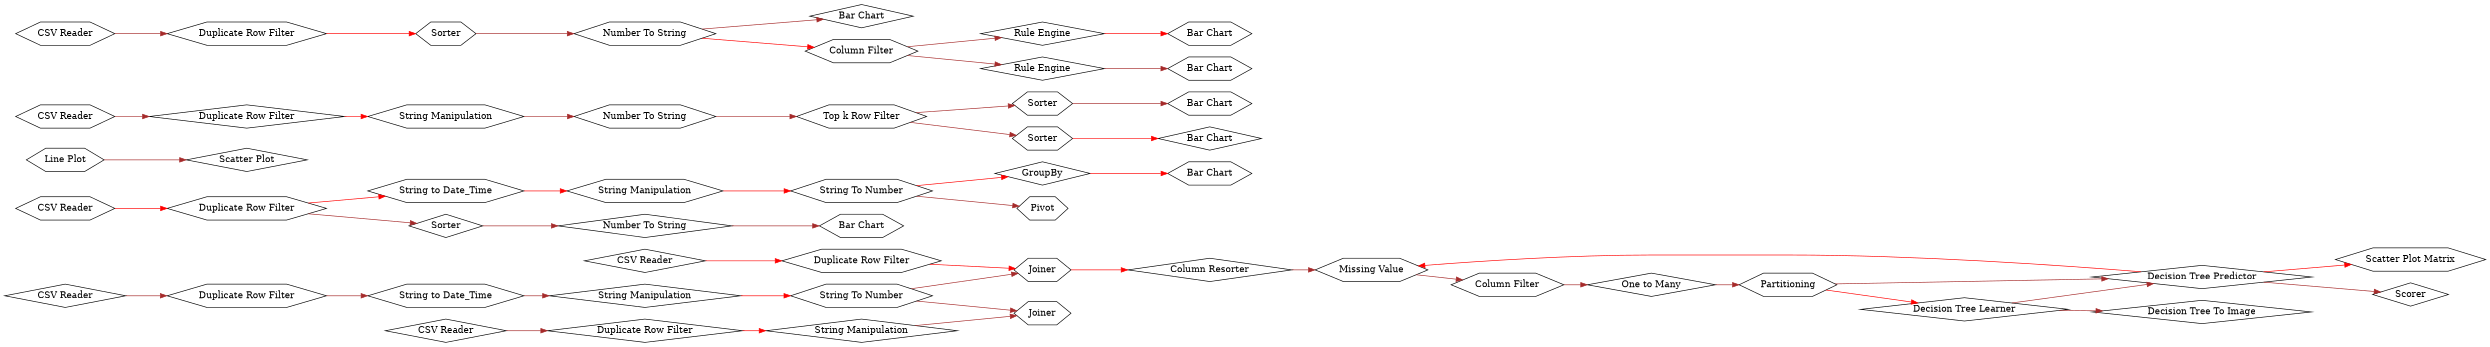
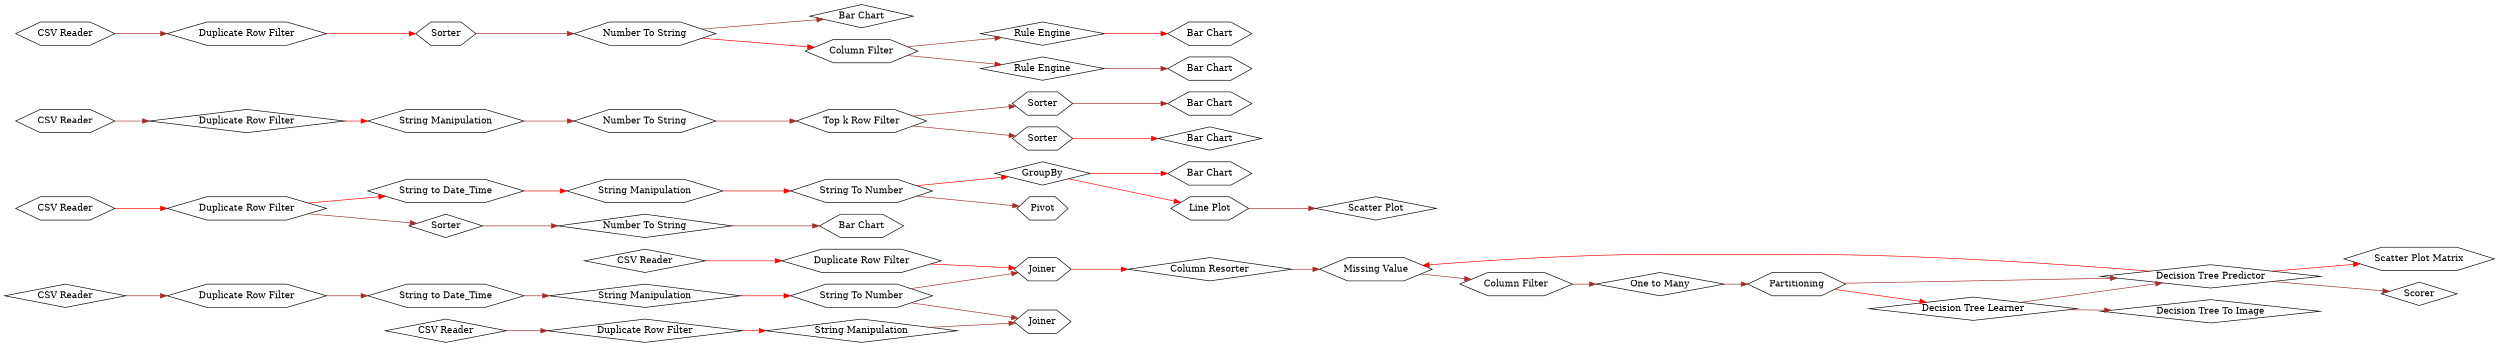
edge "GroupBy" -> "Line Plot": added
